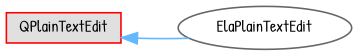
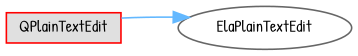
edge "ElaPlainTextEdit" -> "QPlainTextEdit": reversed
